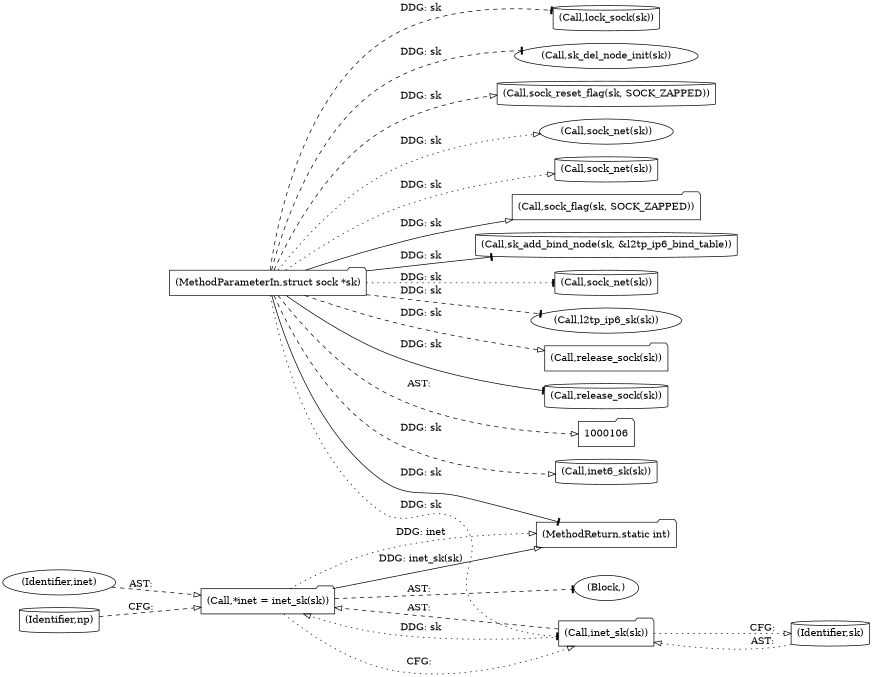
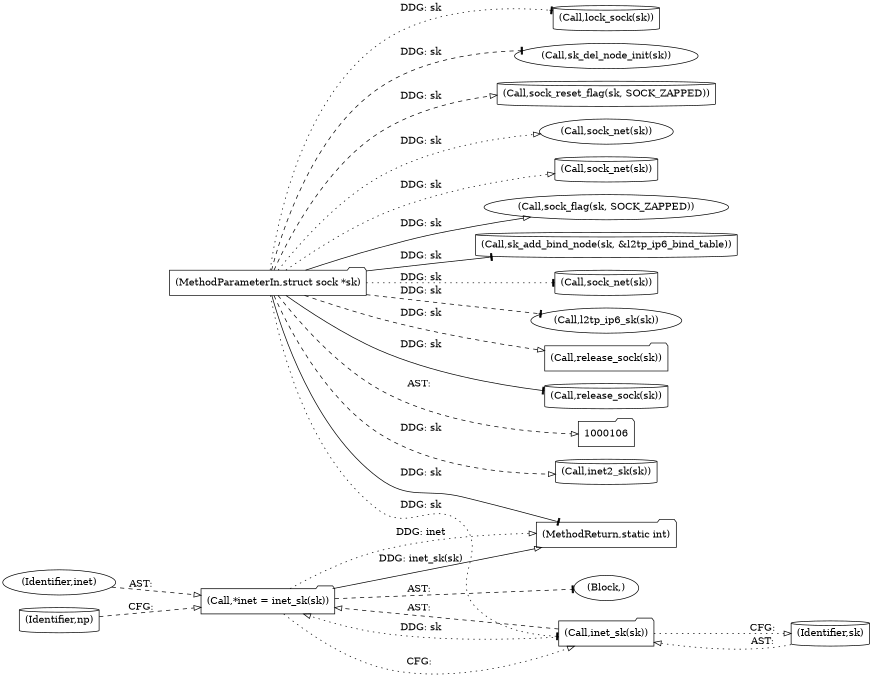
edge "(MethodParameterIn,struct sock *sk)" -> "(Call,lock_sock(sk))": style dashed -> dotted
node "(Call,sock_flag(sk, SOCK_ZAPPED))": shape folder -> ellipse
node "(Call,inet6_sk(sk))": label "(Call,inet6_sk(sk))" -> "(Call,inet2_sk(sk))"
